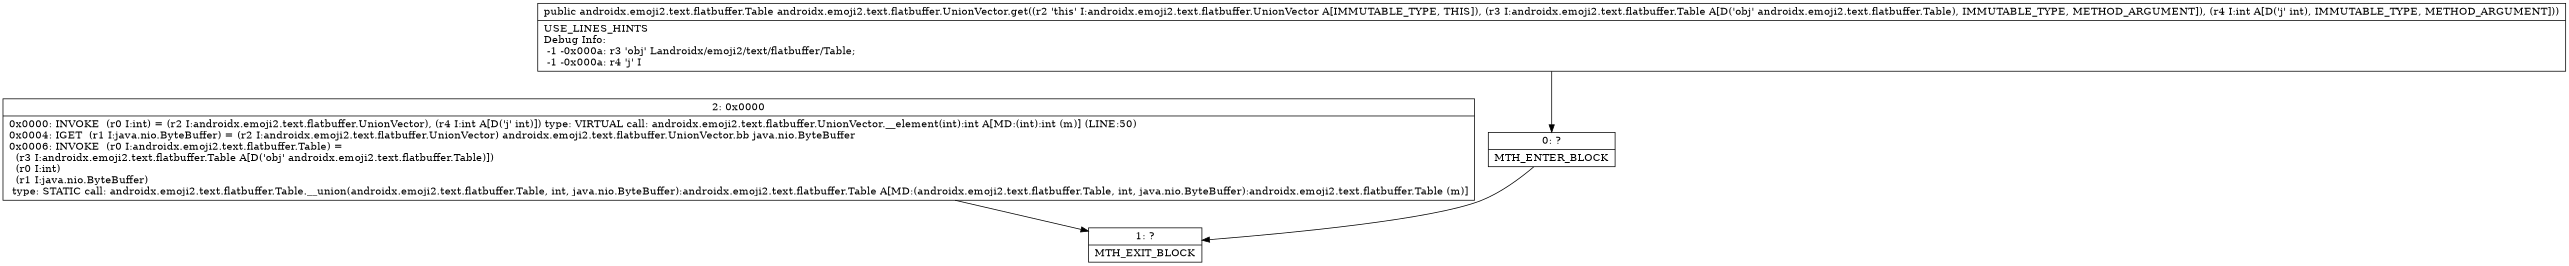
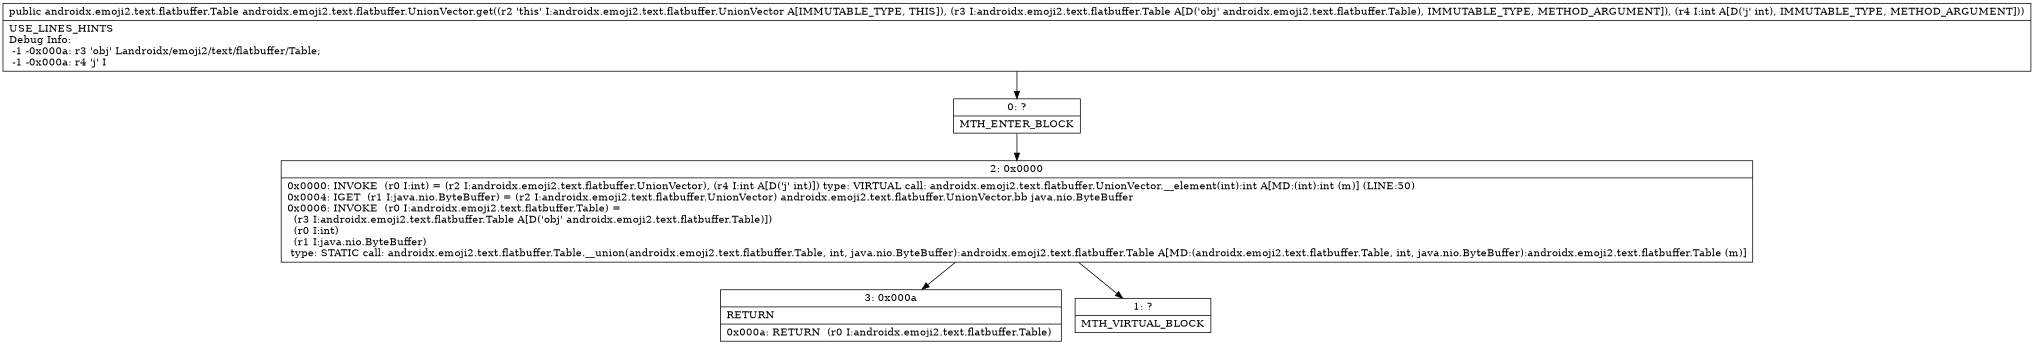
edge "0: ?" -> "1: ?": now "0: ?" -> "2: 0x0000"
node "1: ?": text "MTH_EXIT_BLOCK" -> "MTH_VIRTUAL_BLOCK"
node "3: 0x000a": added
